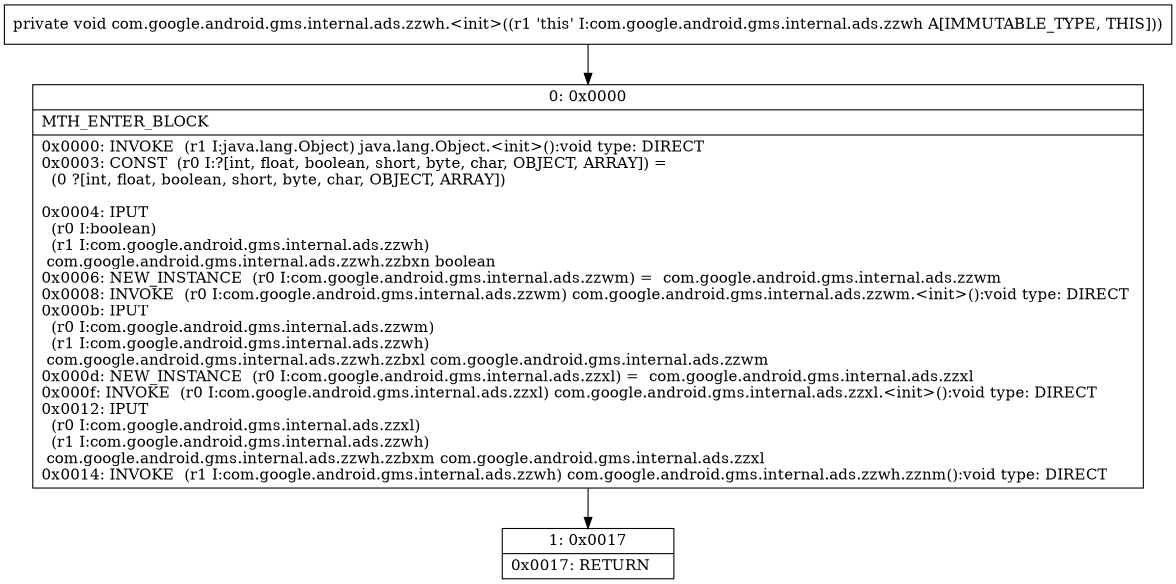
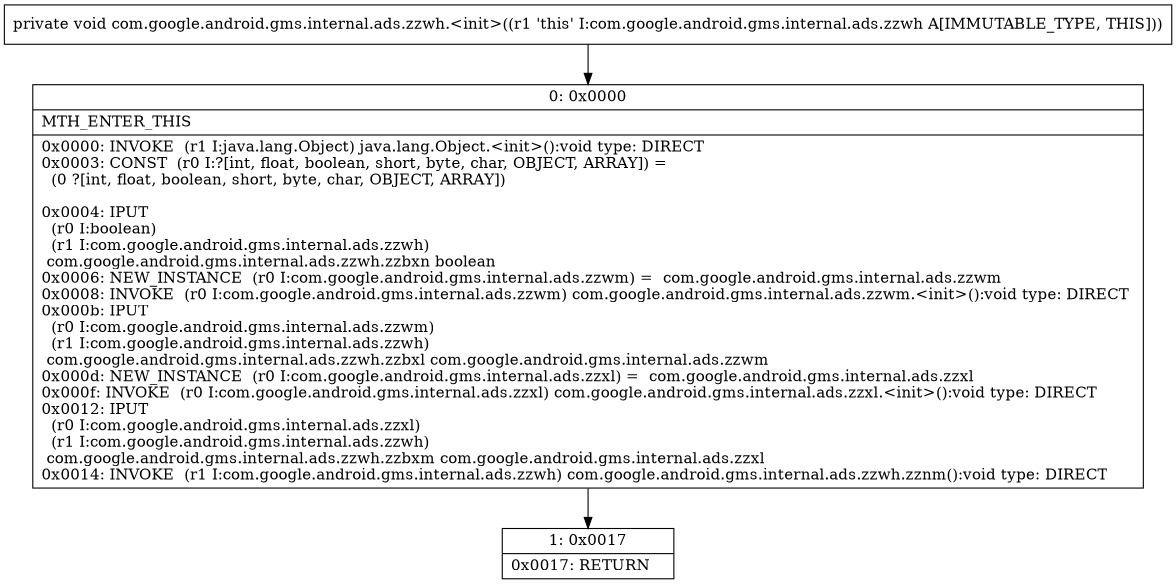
node "0: 0x0000": text "MTH_ENTER_BLOCK" -> "MTH_ENTER_THIS"
